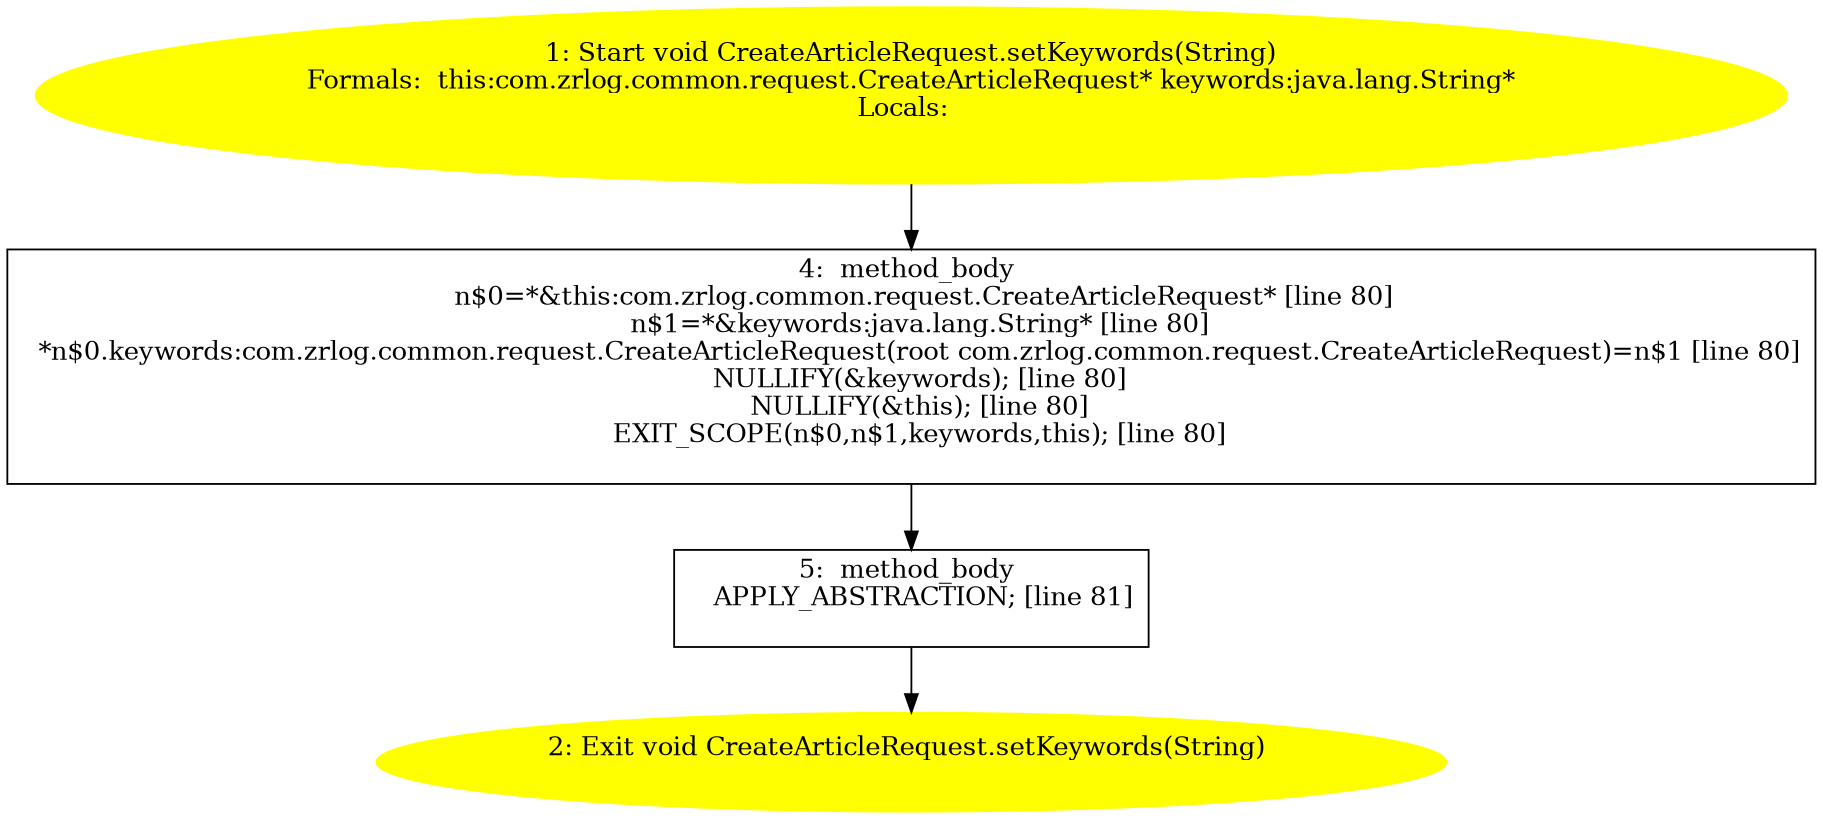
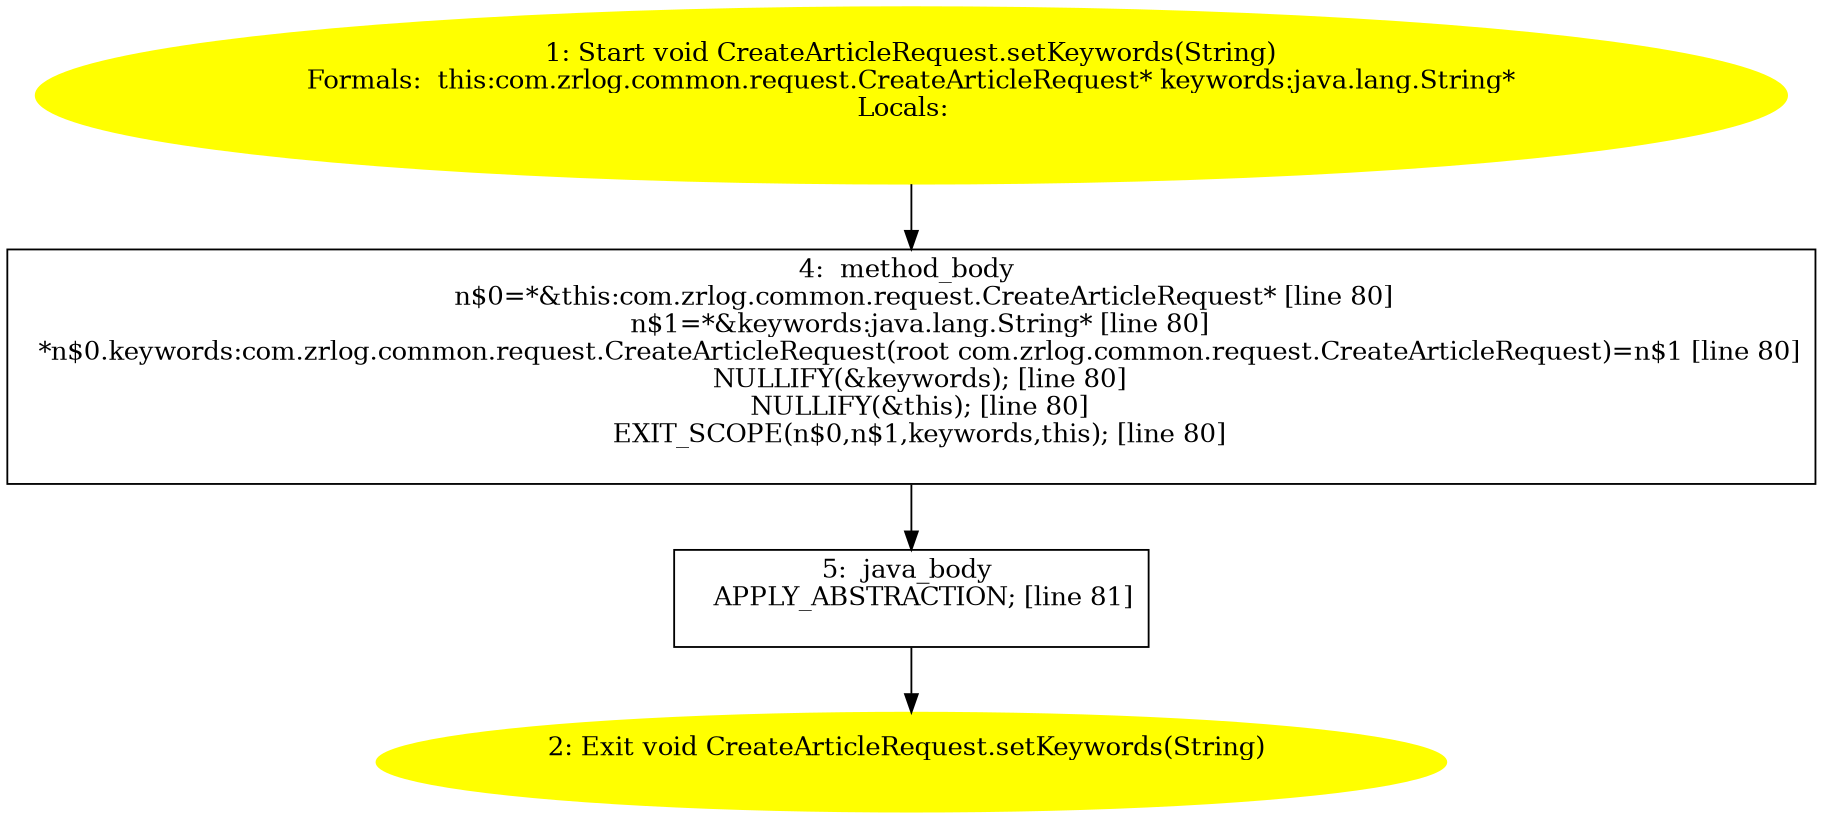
node "5:  method_body APPLY_ABSTRACTION; [line 81]": label "5:  method_body APPLY_ABSTRACTION; [line 81]" -> "5:  java_body APPLY_ABSTRACTION; [line 81]"
